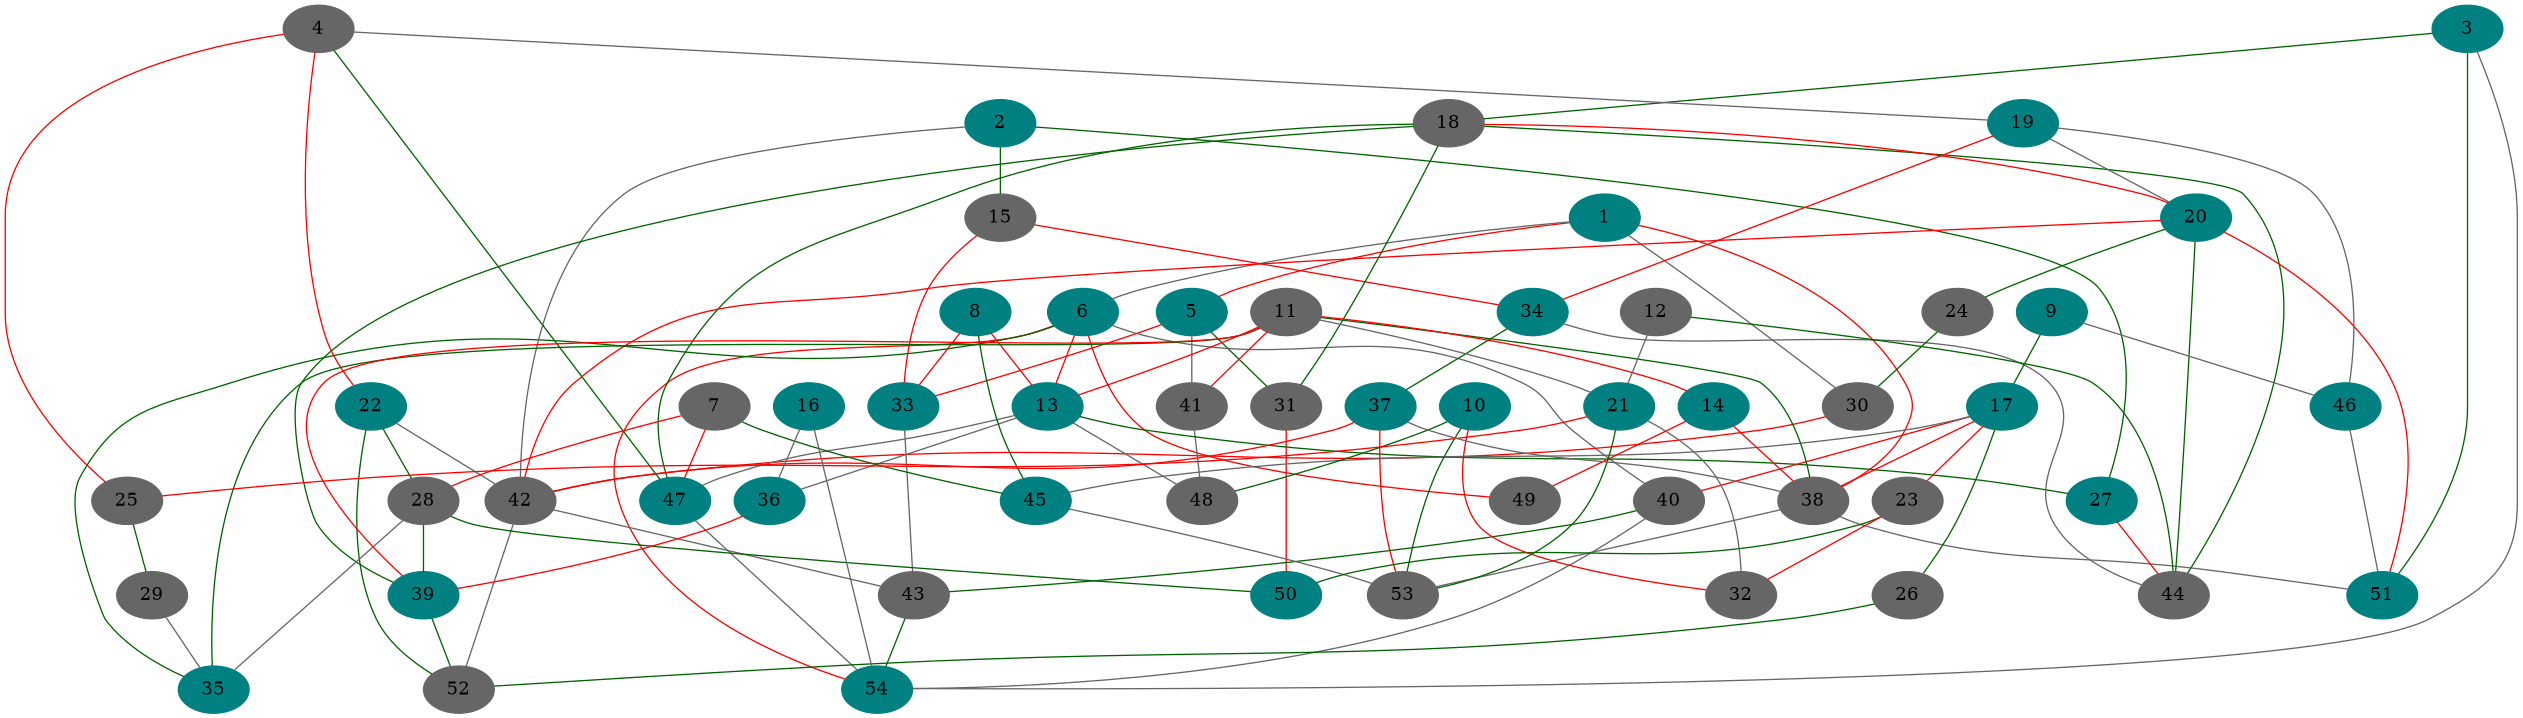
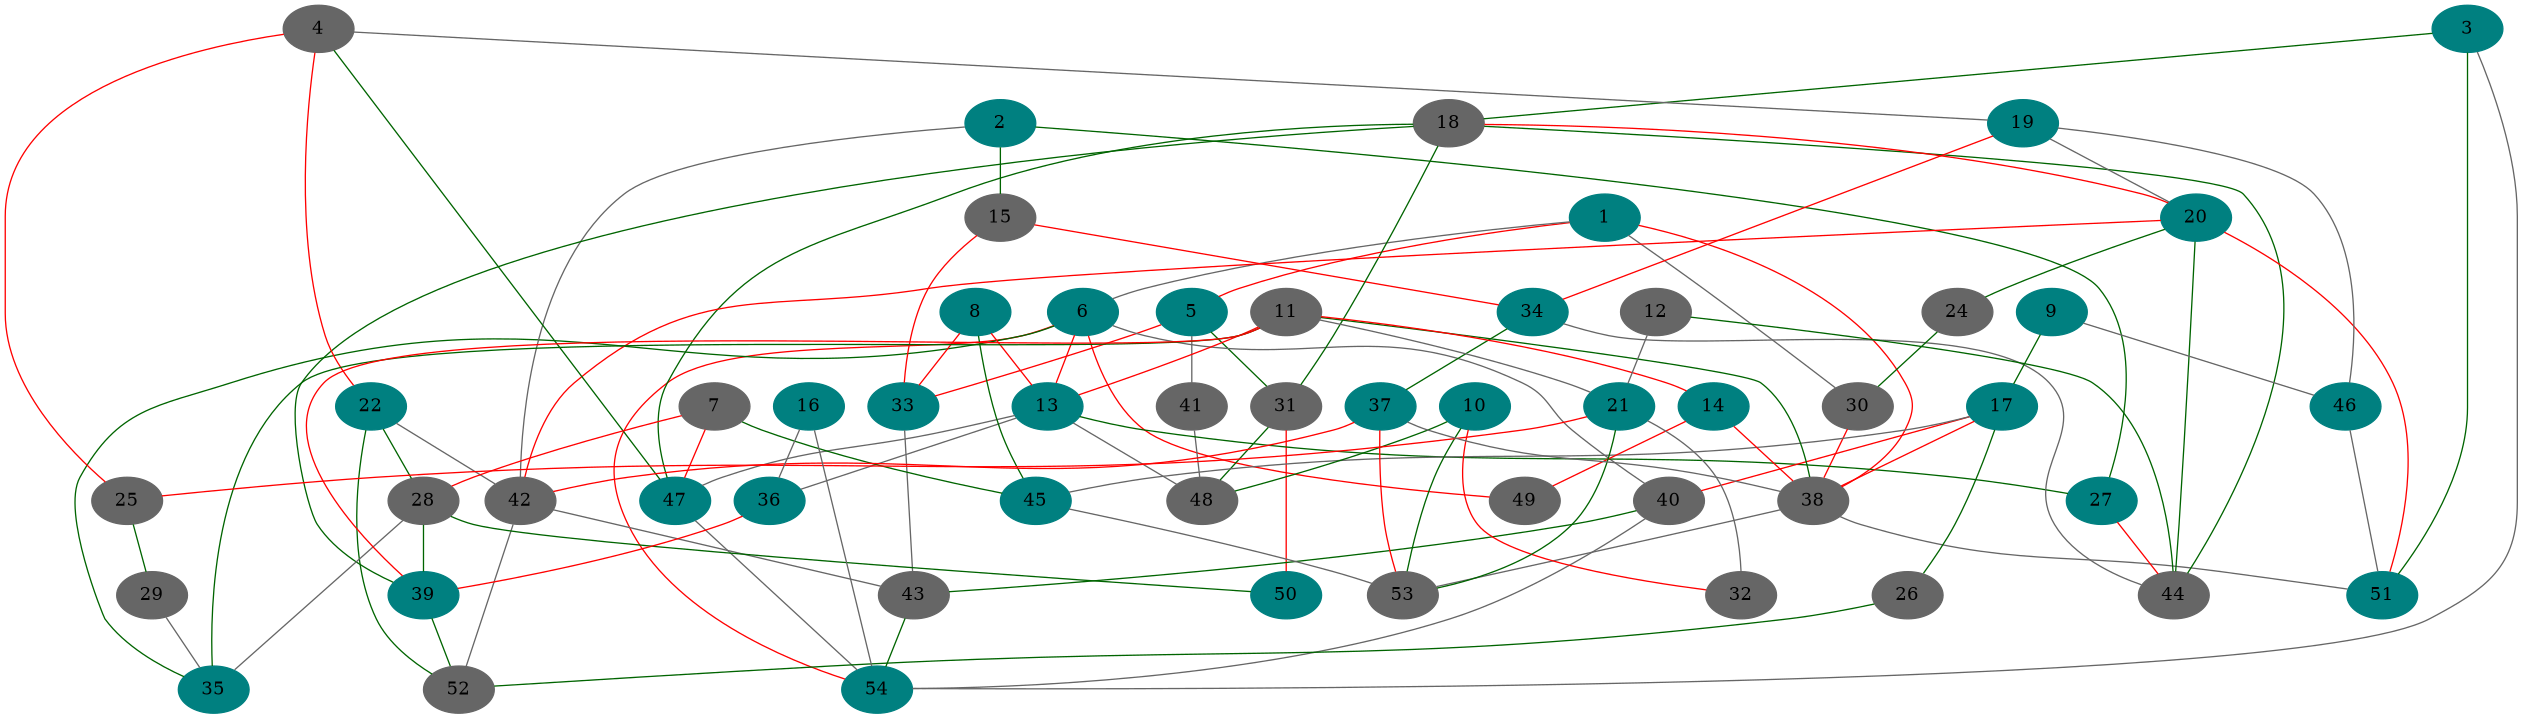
edge "11" -- "41": removed
edge "30" -- "42": now "30" -- "38"
edge "31" -- "48": added
node "23": removed
